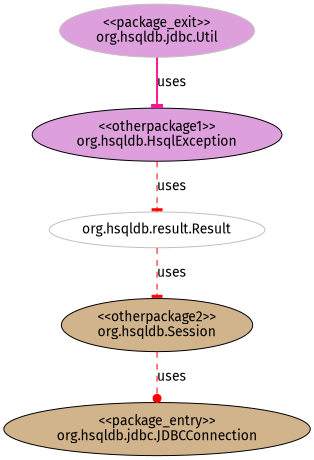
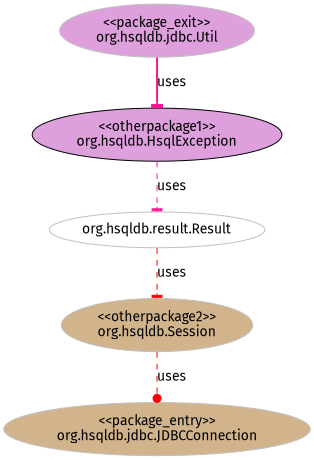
edge "<<otherpackage1>> org.hsqldb.HsqlException" -> "org.hsqldb.result.Result": color red -> deeppink
node "<<otherpackage2>> org.hsqldb.Session": color black -> grey
node "<<package_entry>> org.hsqldb.jdbc.JDBCConnection": color black -> grey
